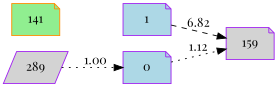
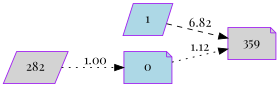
node "141": removed
node "1": shape note -> parallelogram
node "159": label "159" -> "359"
node "289": label "289" -> "282"
